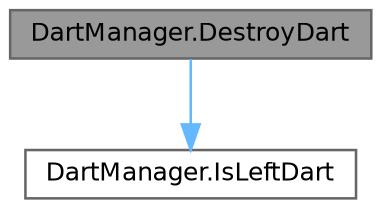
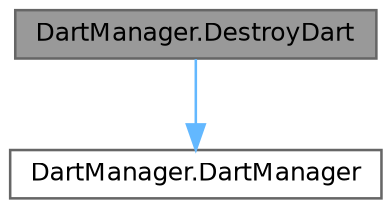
node "DartManager.IsLeftDart": label "DartManager.IsLeftDart" -> "DartManager.DartManager"
